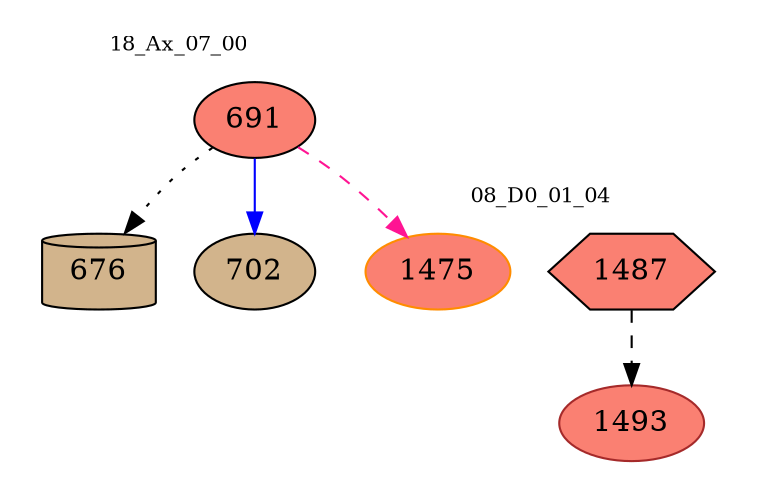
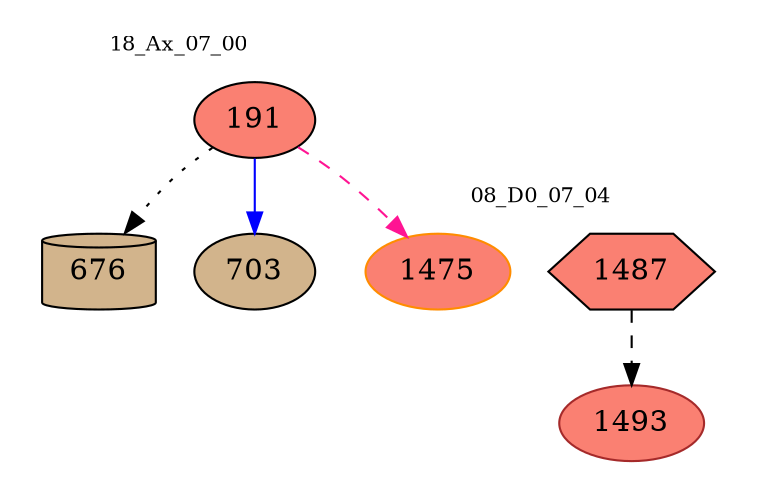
node "691": label "691" -> "191"
cluster "08_D0_01_04": label "08_D0_01_04" -> "08_D0_07_04"
node "702": label "702" -> "703"
